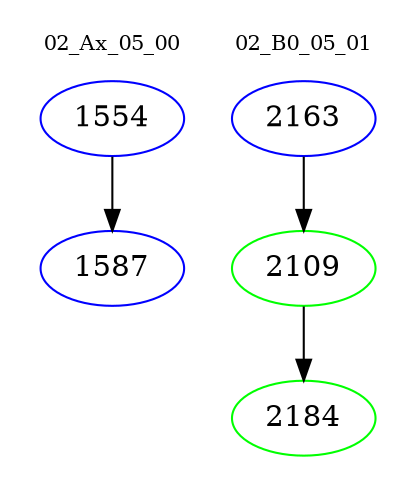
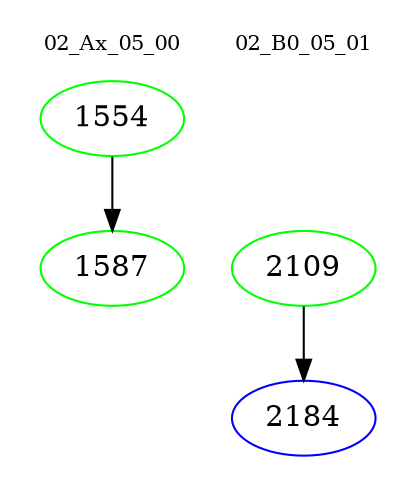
node "1554": color blue -> green
node "2163": removed
node "1587": color blue -> green
node "2184": color green -> blue
